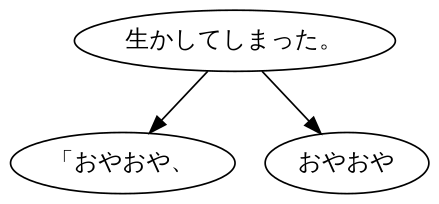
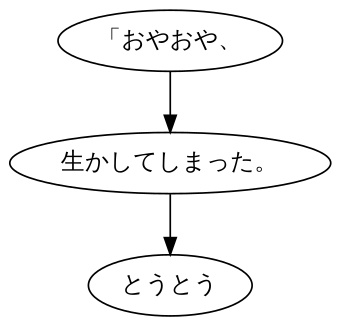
edge "生かしてしまった。" -> "「おやおや、": reversed
node "おやおや": label "おやおや" -> "とうとう"
